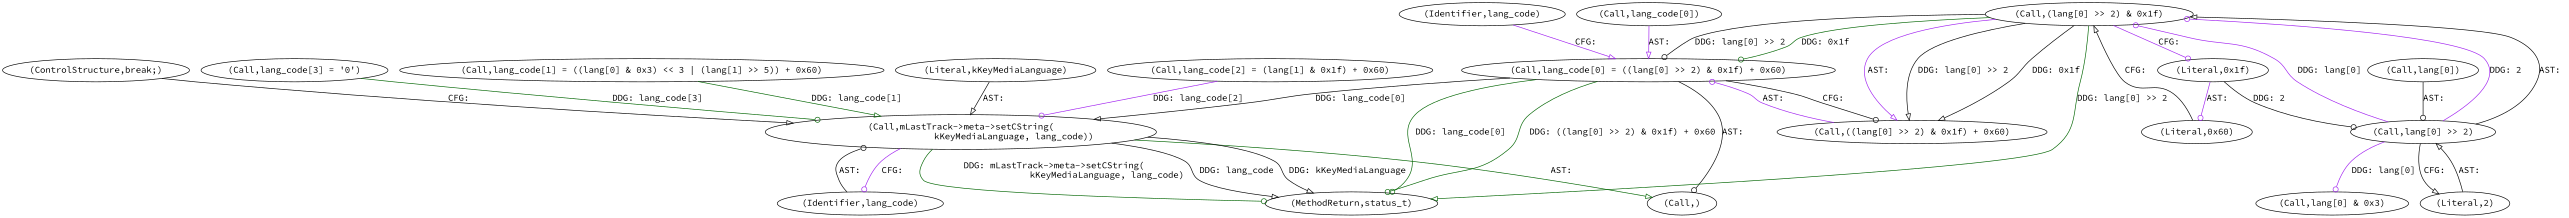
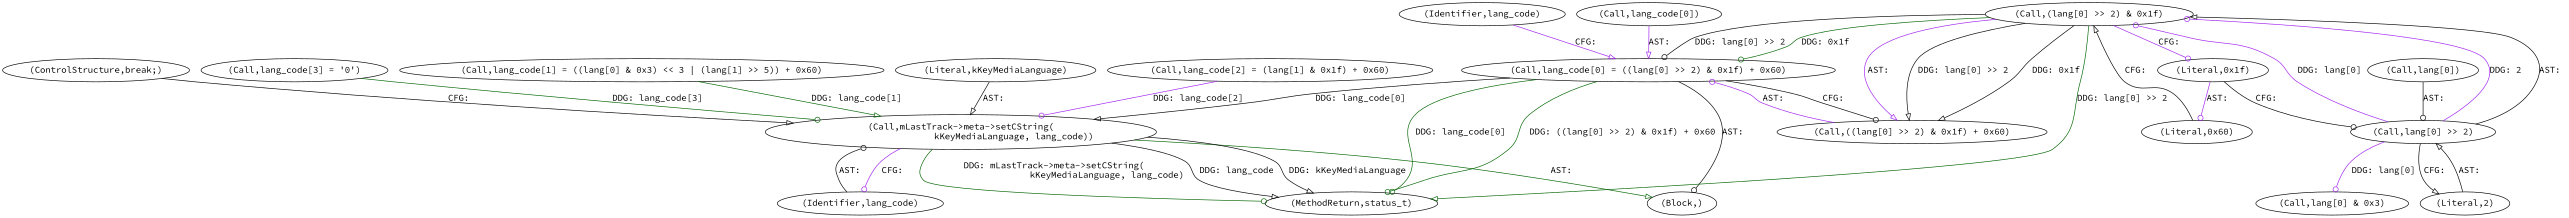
edge "(Literal,0x1f)" -> "(Call,lang[0] >> 2)": label "DDG: 2" -> "CFG: "
node "(Call,)": label "(Call,)" -> "(Block,)"
